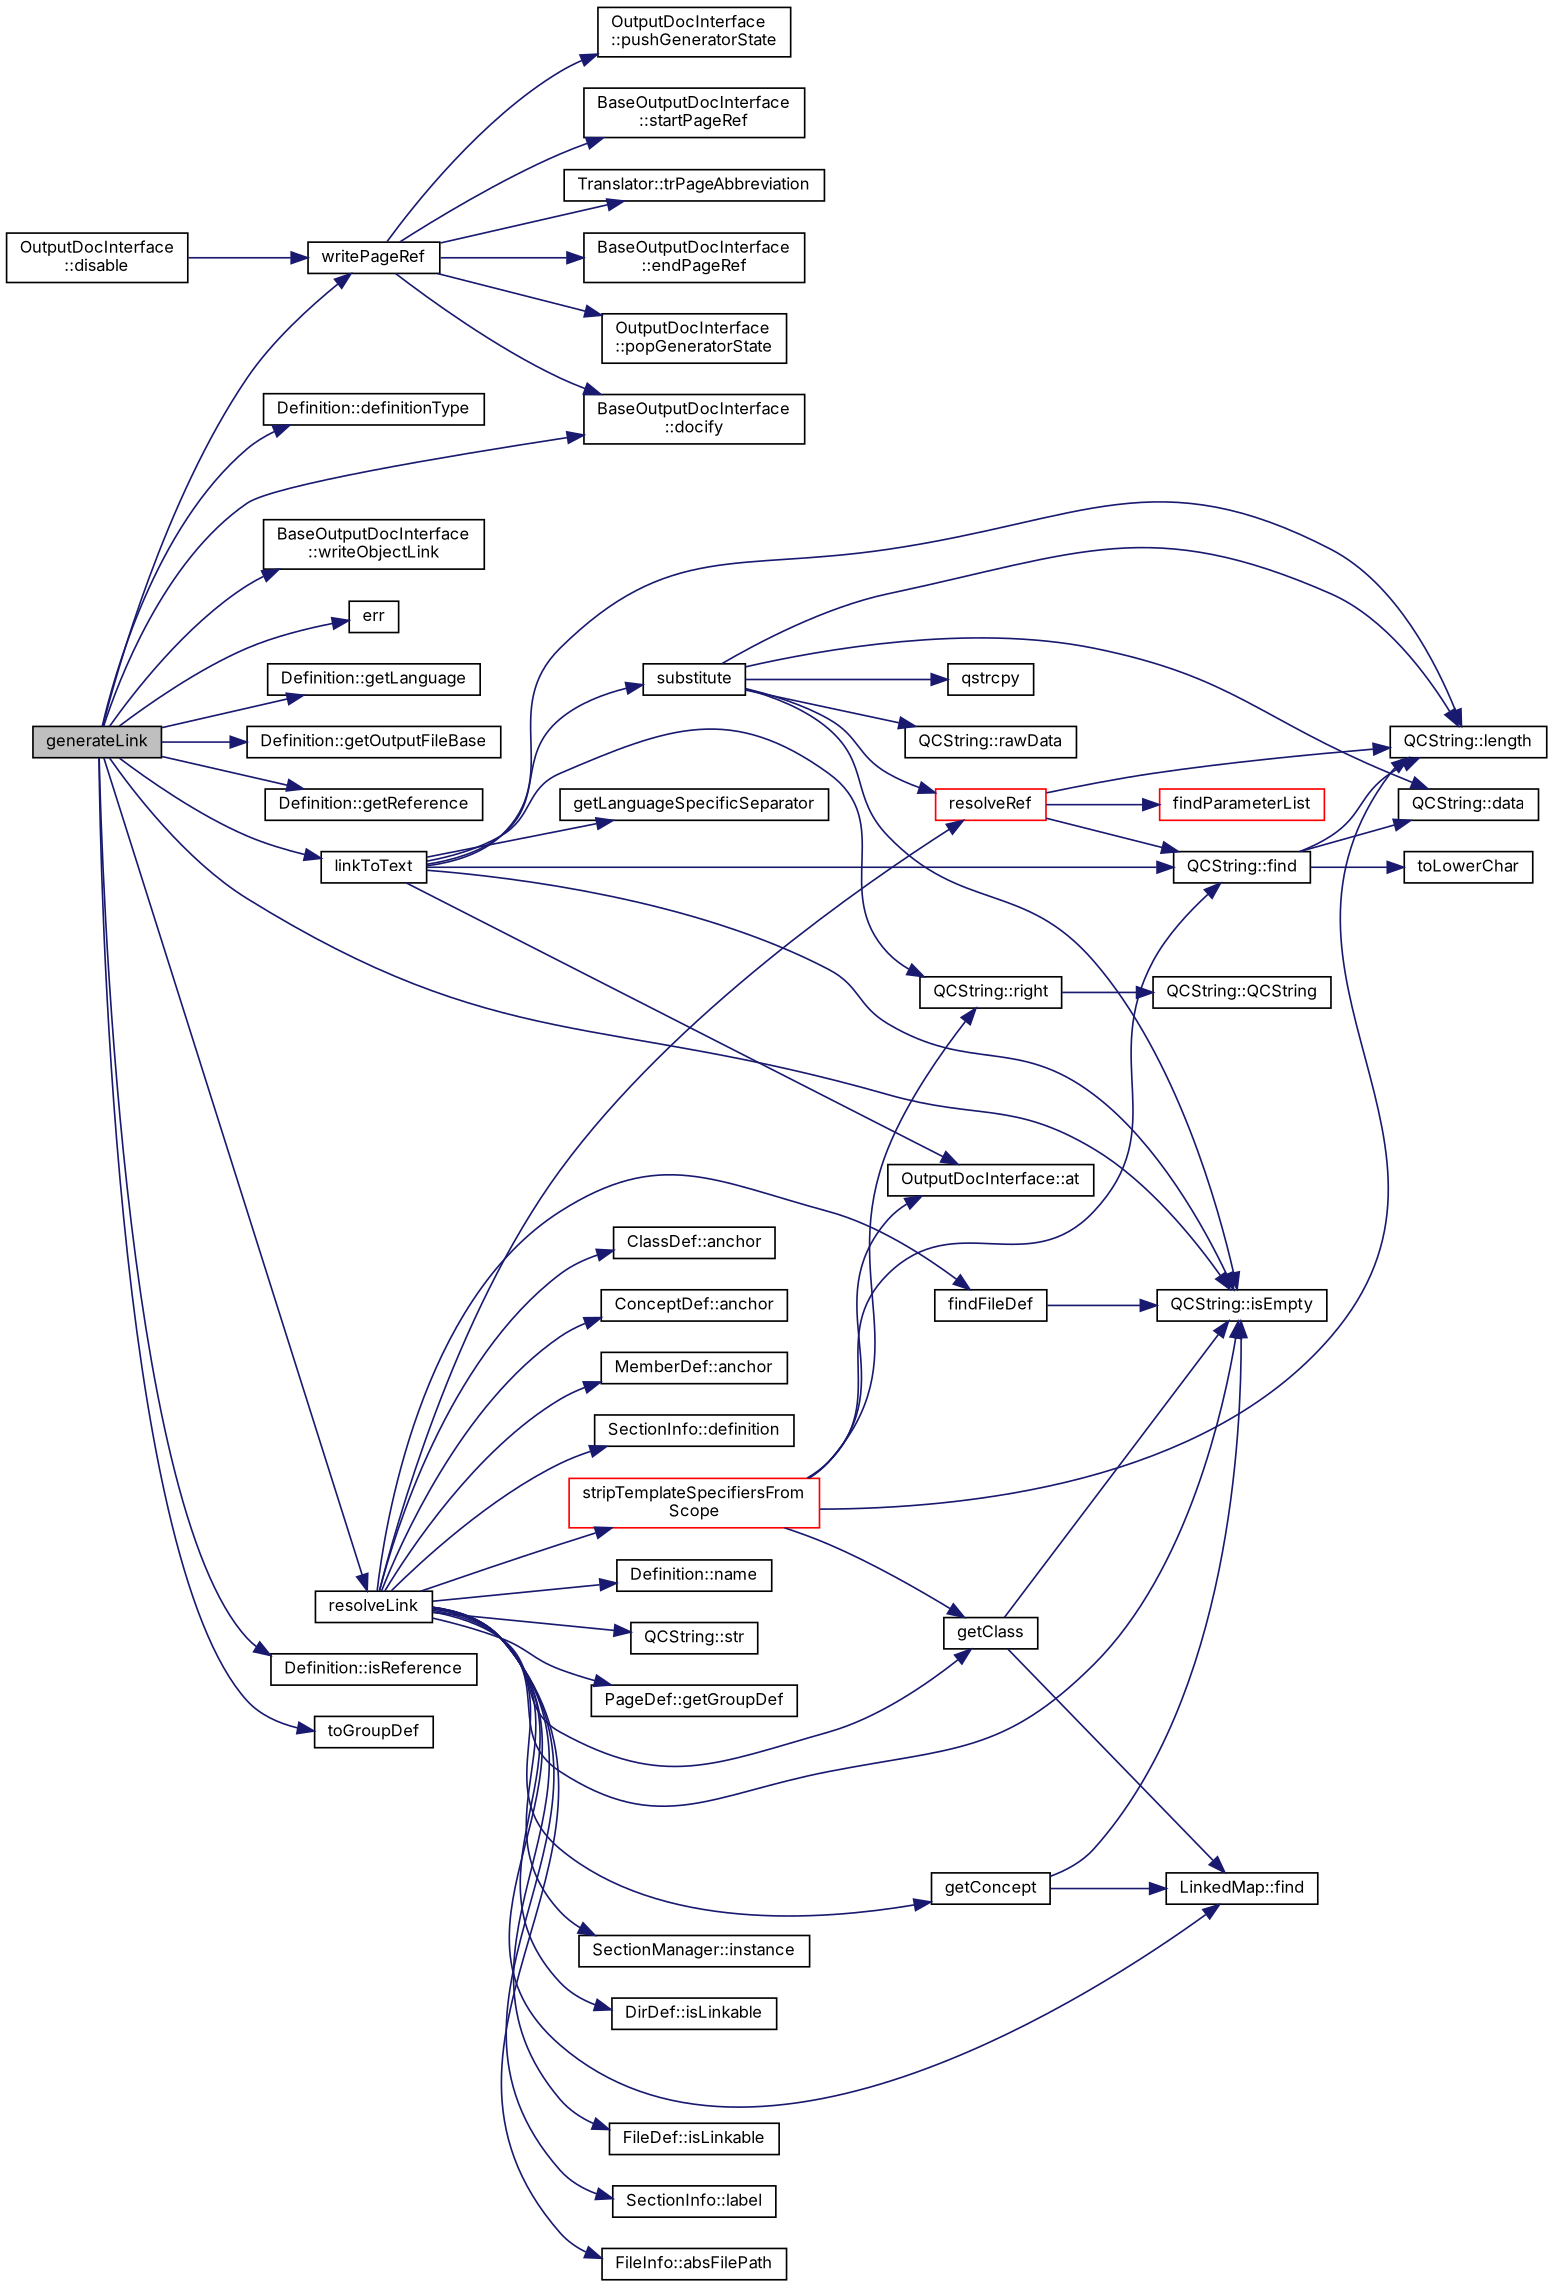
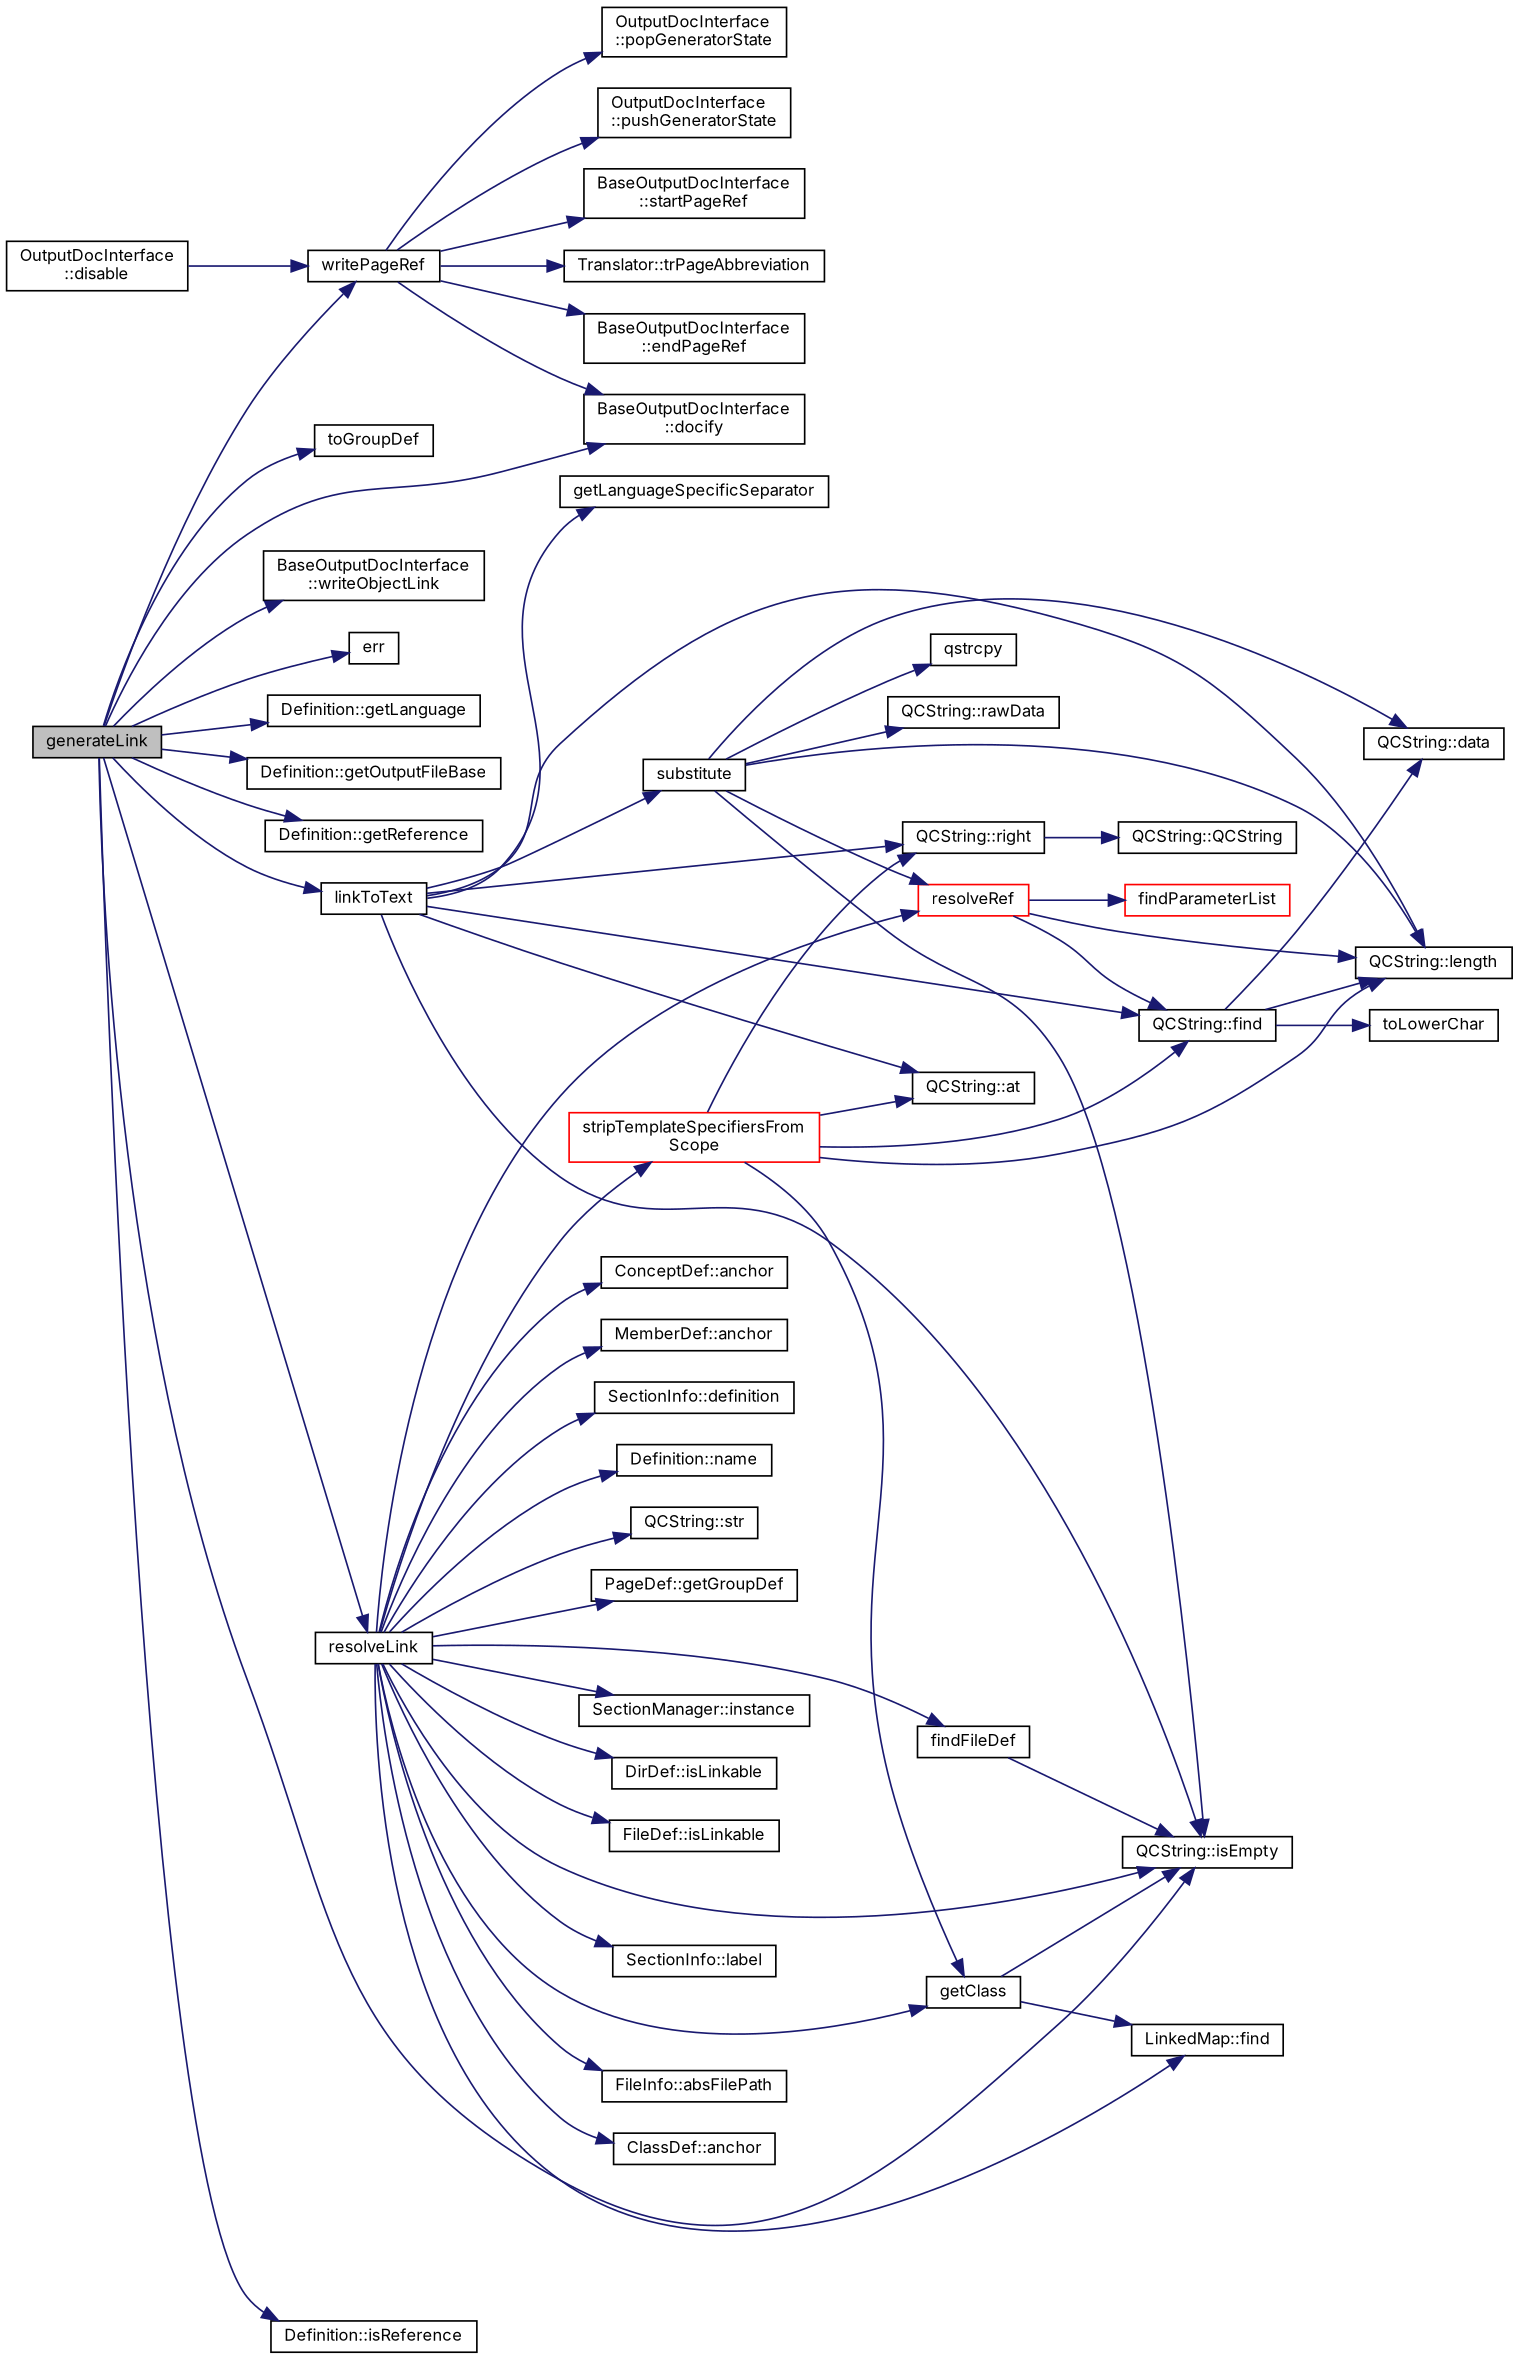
node "Definition::definitionType": removed
node "OutputDocInterface::at": label "OutputDocInterface::at" -> "QCString::at"
node "getConcept": removed
